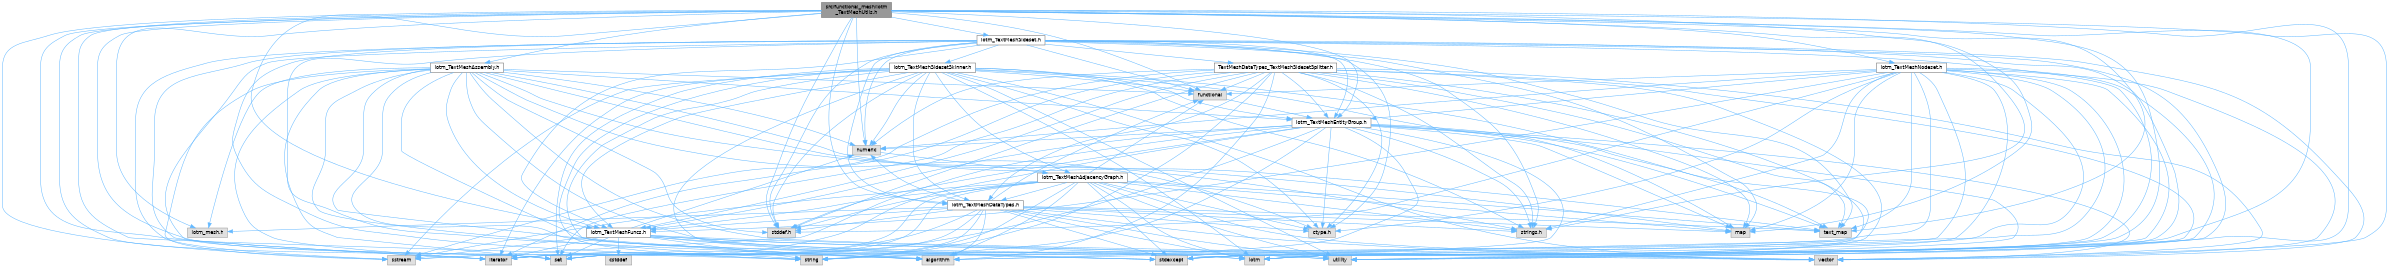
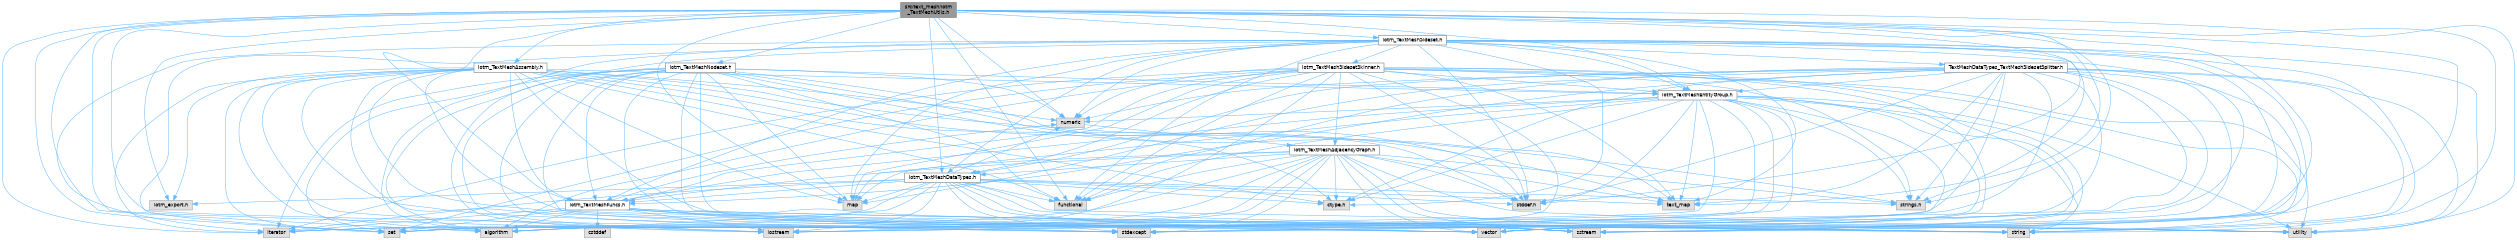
node "src/functional_mesh/Iotm _TextMeshUtils.h": label "src/functional_mesh/Iotm _TextMeshUtils.h" -> "src/text_mesh/Iotm _TextMeshUtils.h"
edge "functional" -> "Iotm_TextMeshEntityGroup.h": reversed
edge "Iotm_TextMeshSidesetSkinner.h" -> "ctype.h": removed
edge "Iotm_TextMeshNodeset.h" -> "strings.h": removed
edge "Iotm_TextMeshDataTypes.h" -> "sstream": added
node "iotm_mesh.h": label "iotm_mesh.h" -> "iotm_export.h"
node "iotm": label "iotm" -> "iostream"
